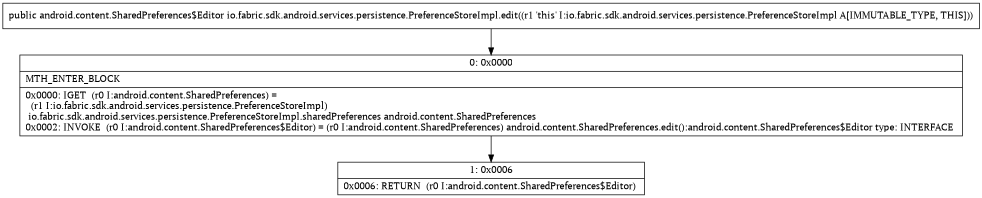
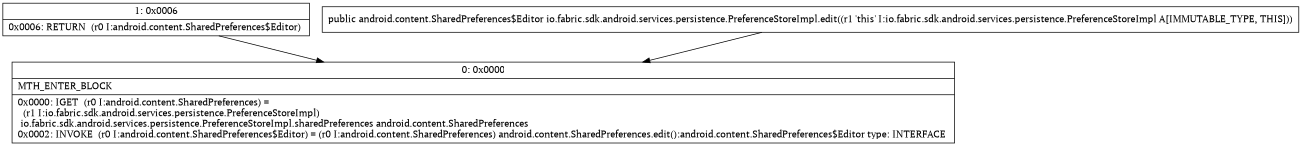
edge "0: 0x0000" -> "1: 0x0006": reversed
